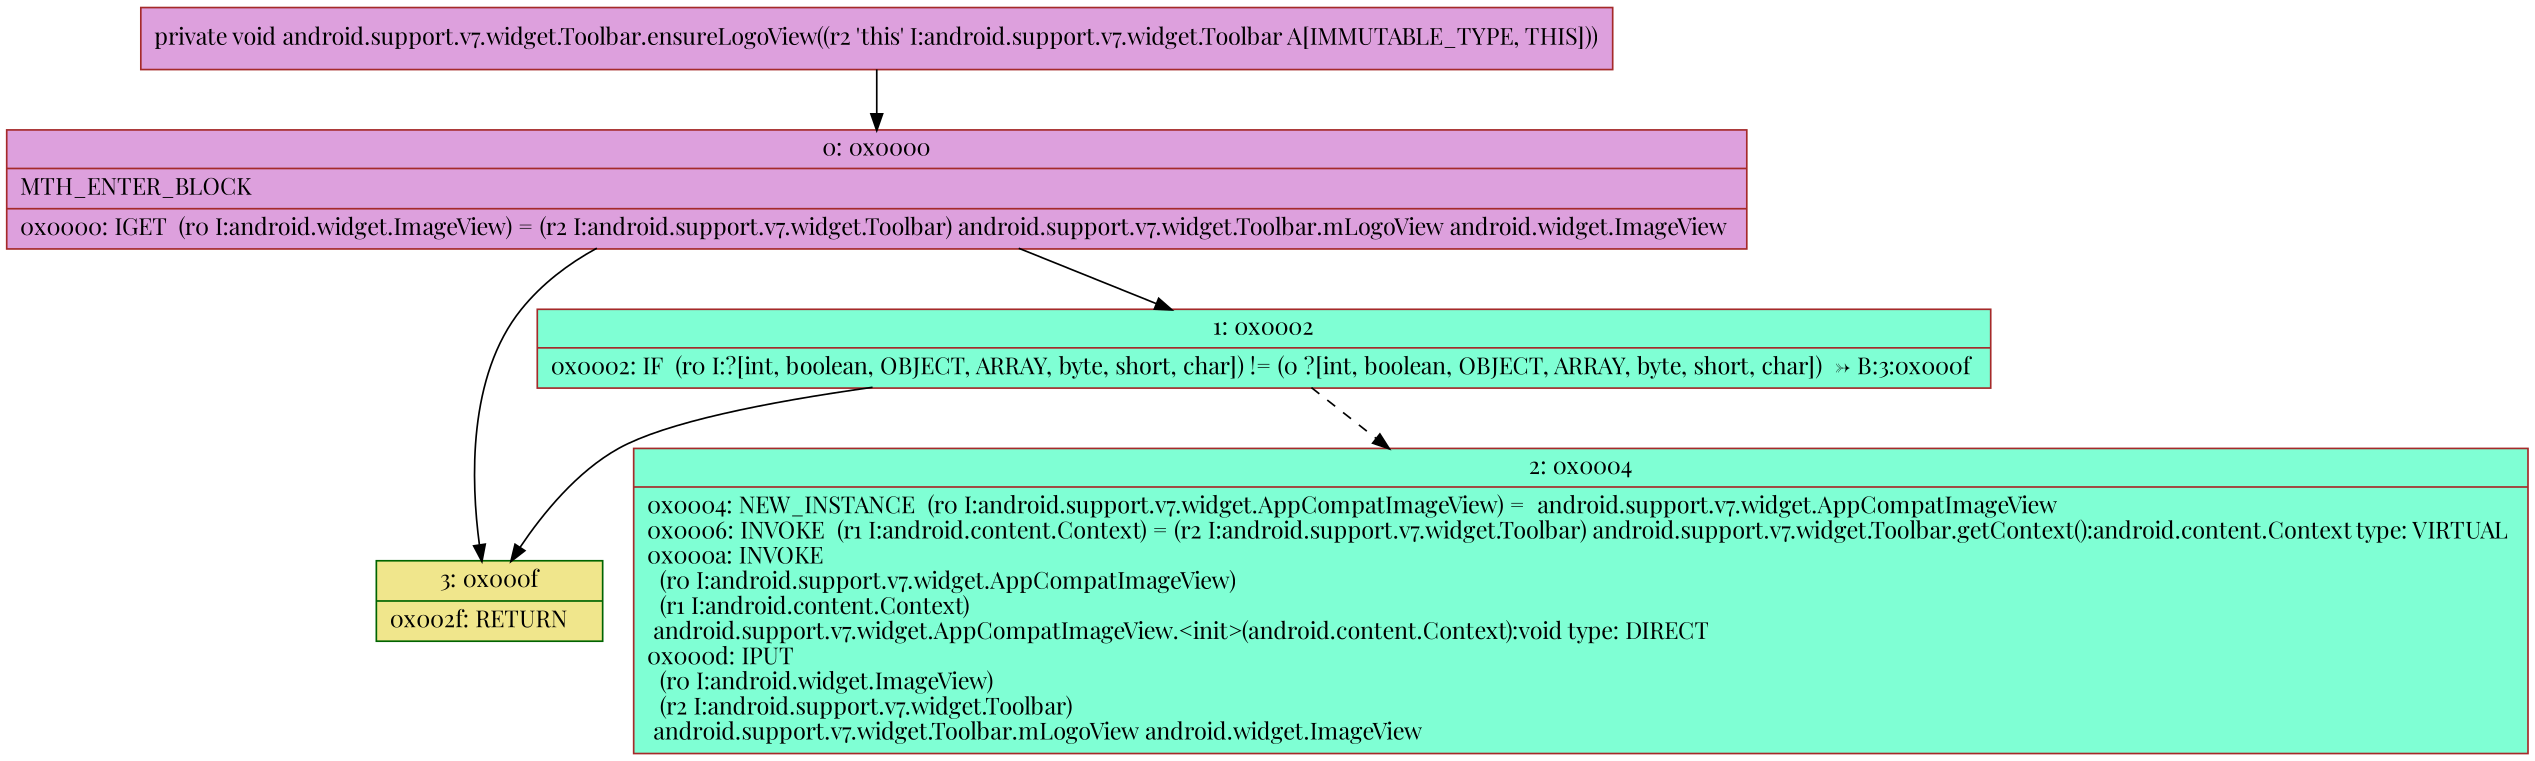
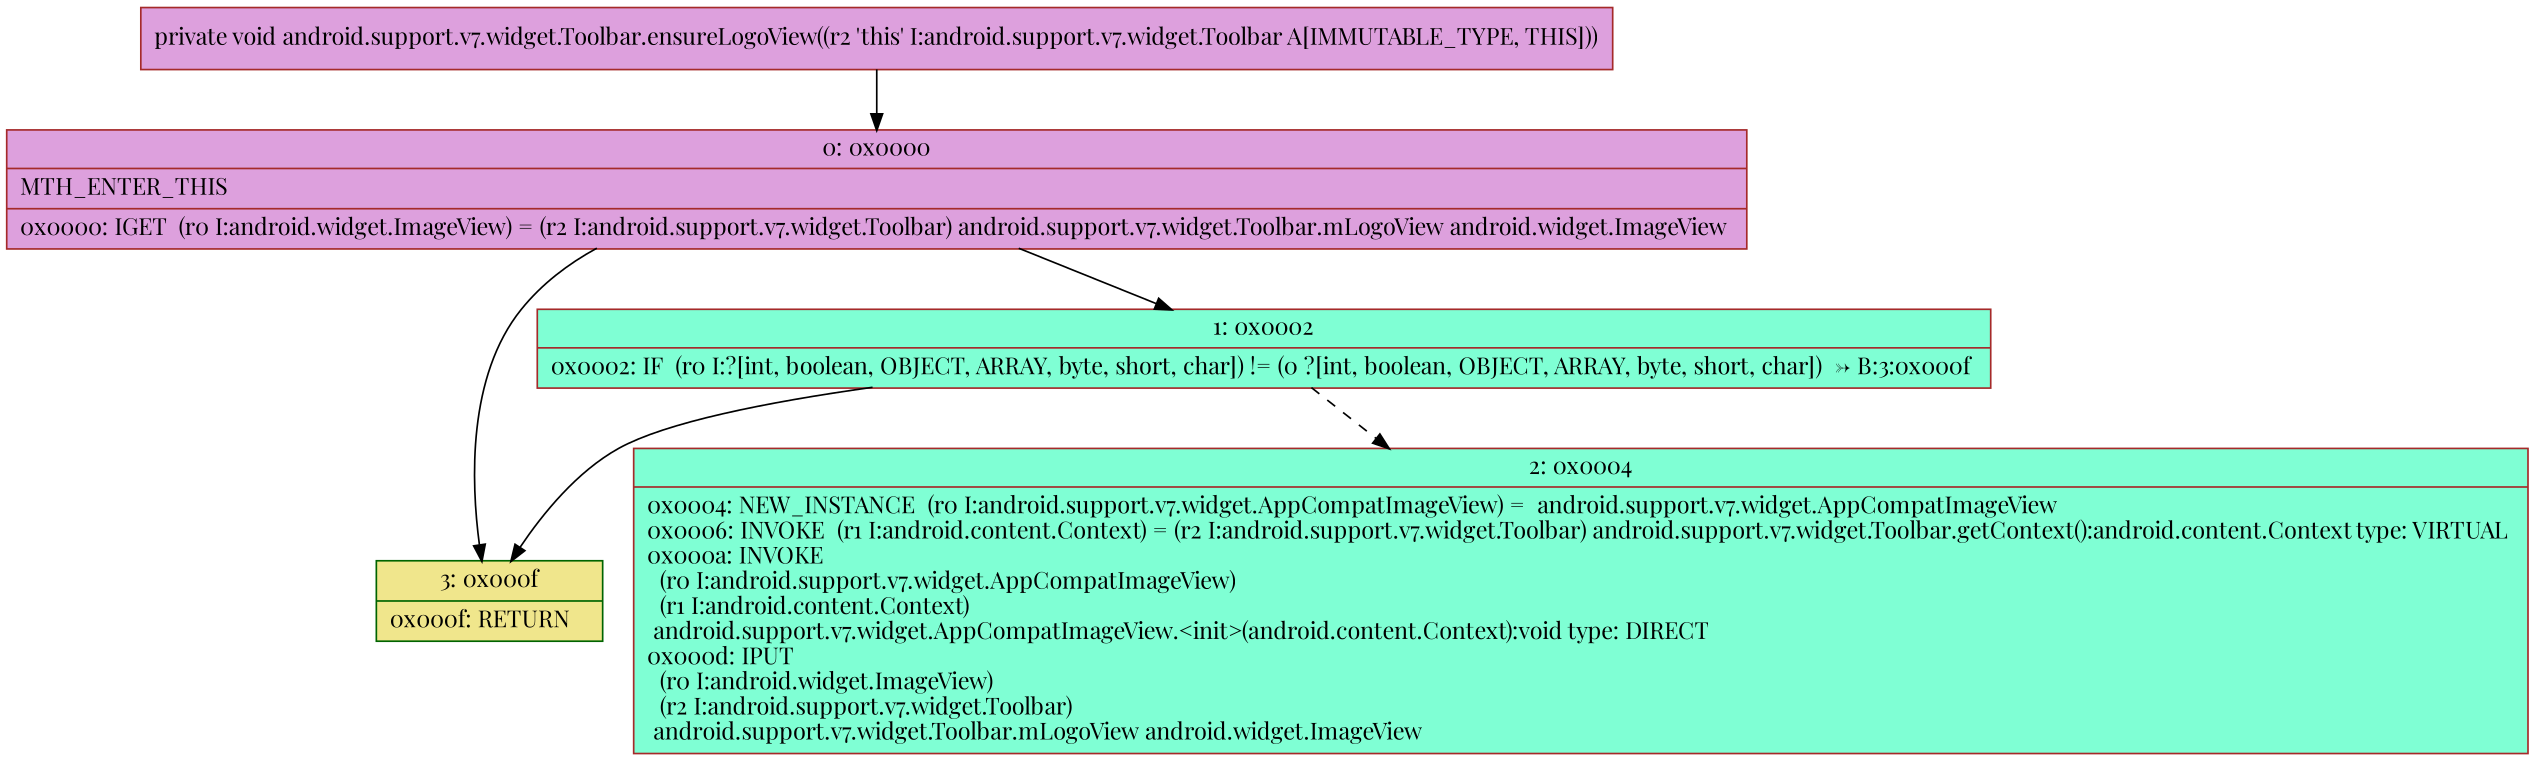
node "0: 0x0000": text "MTH_ENTER_BLOCK" -> "MTH_ENTER_THIS"
node "3: 0x000f": text "0x002f: RETURN" -> "0x000f: RETURN"
